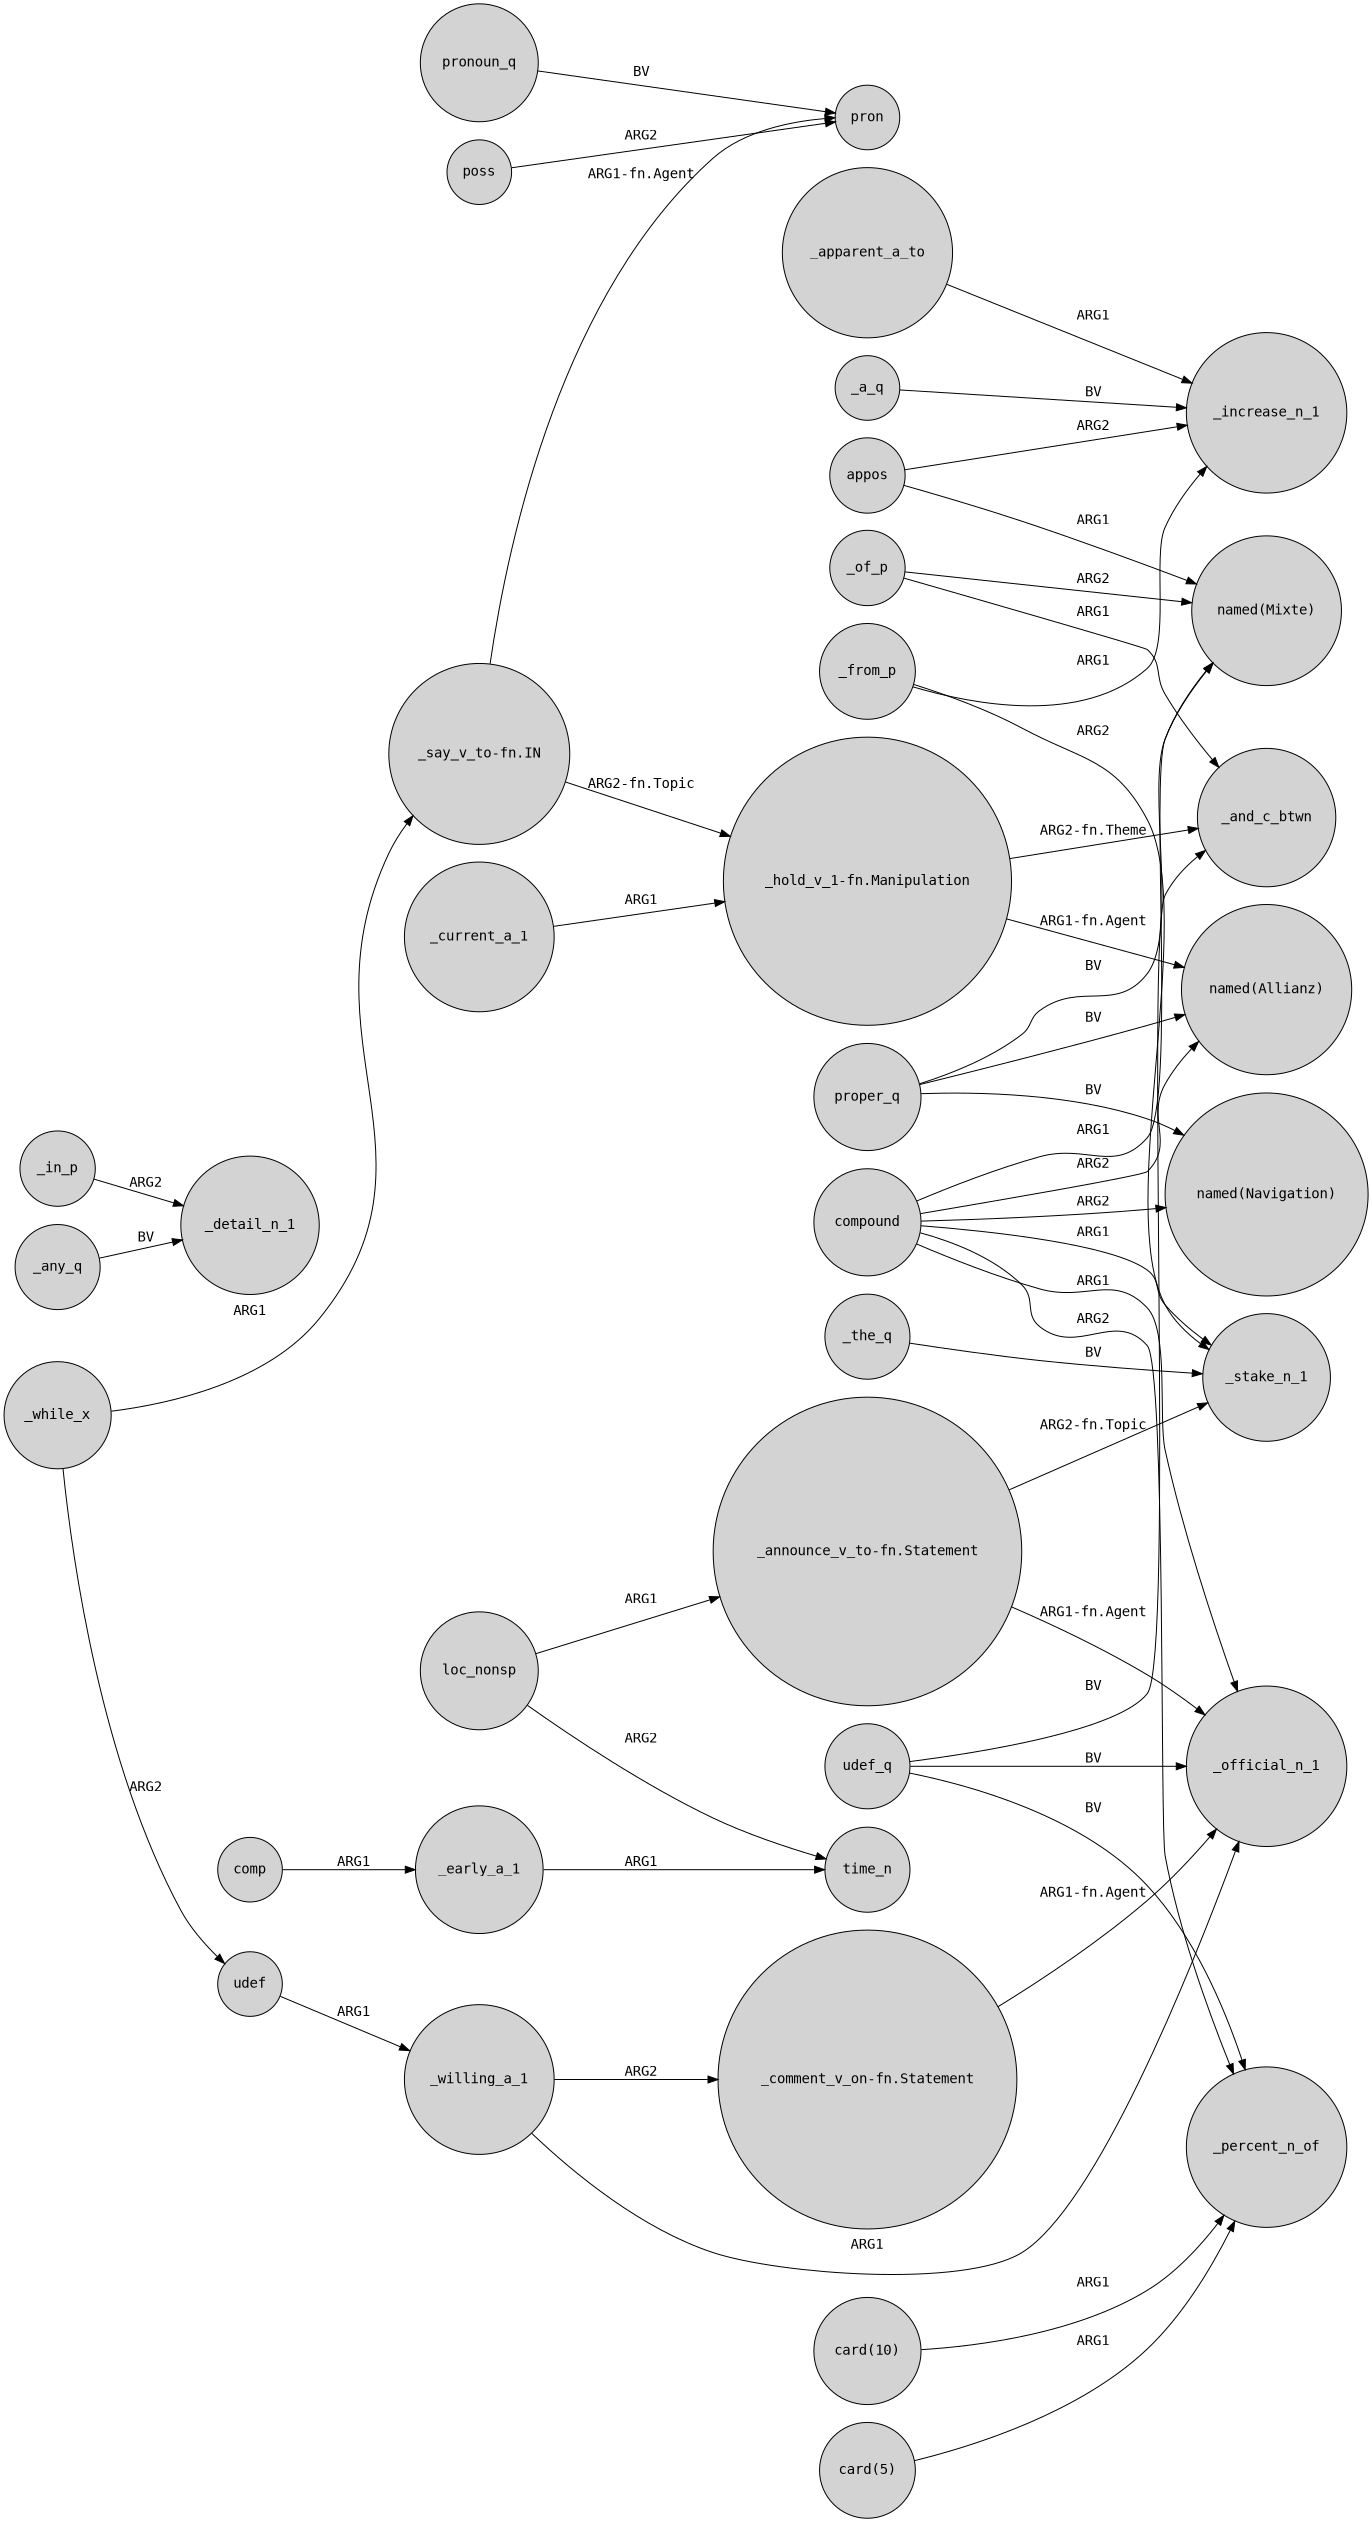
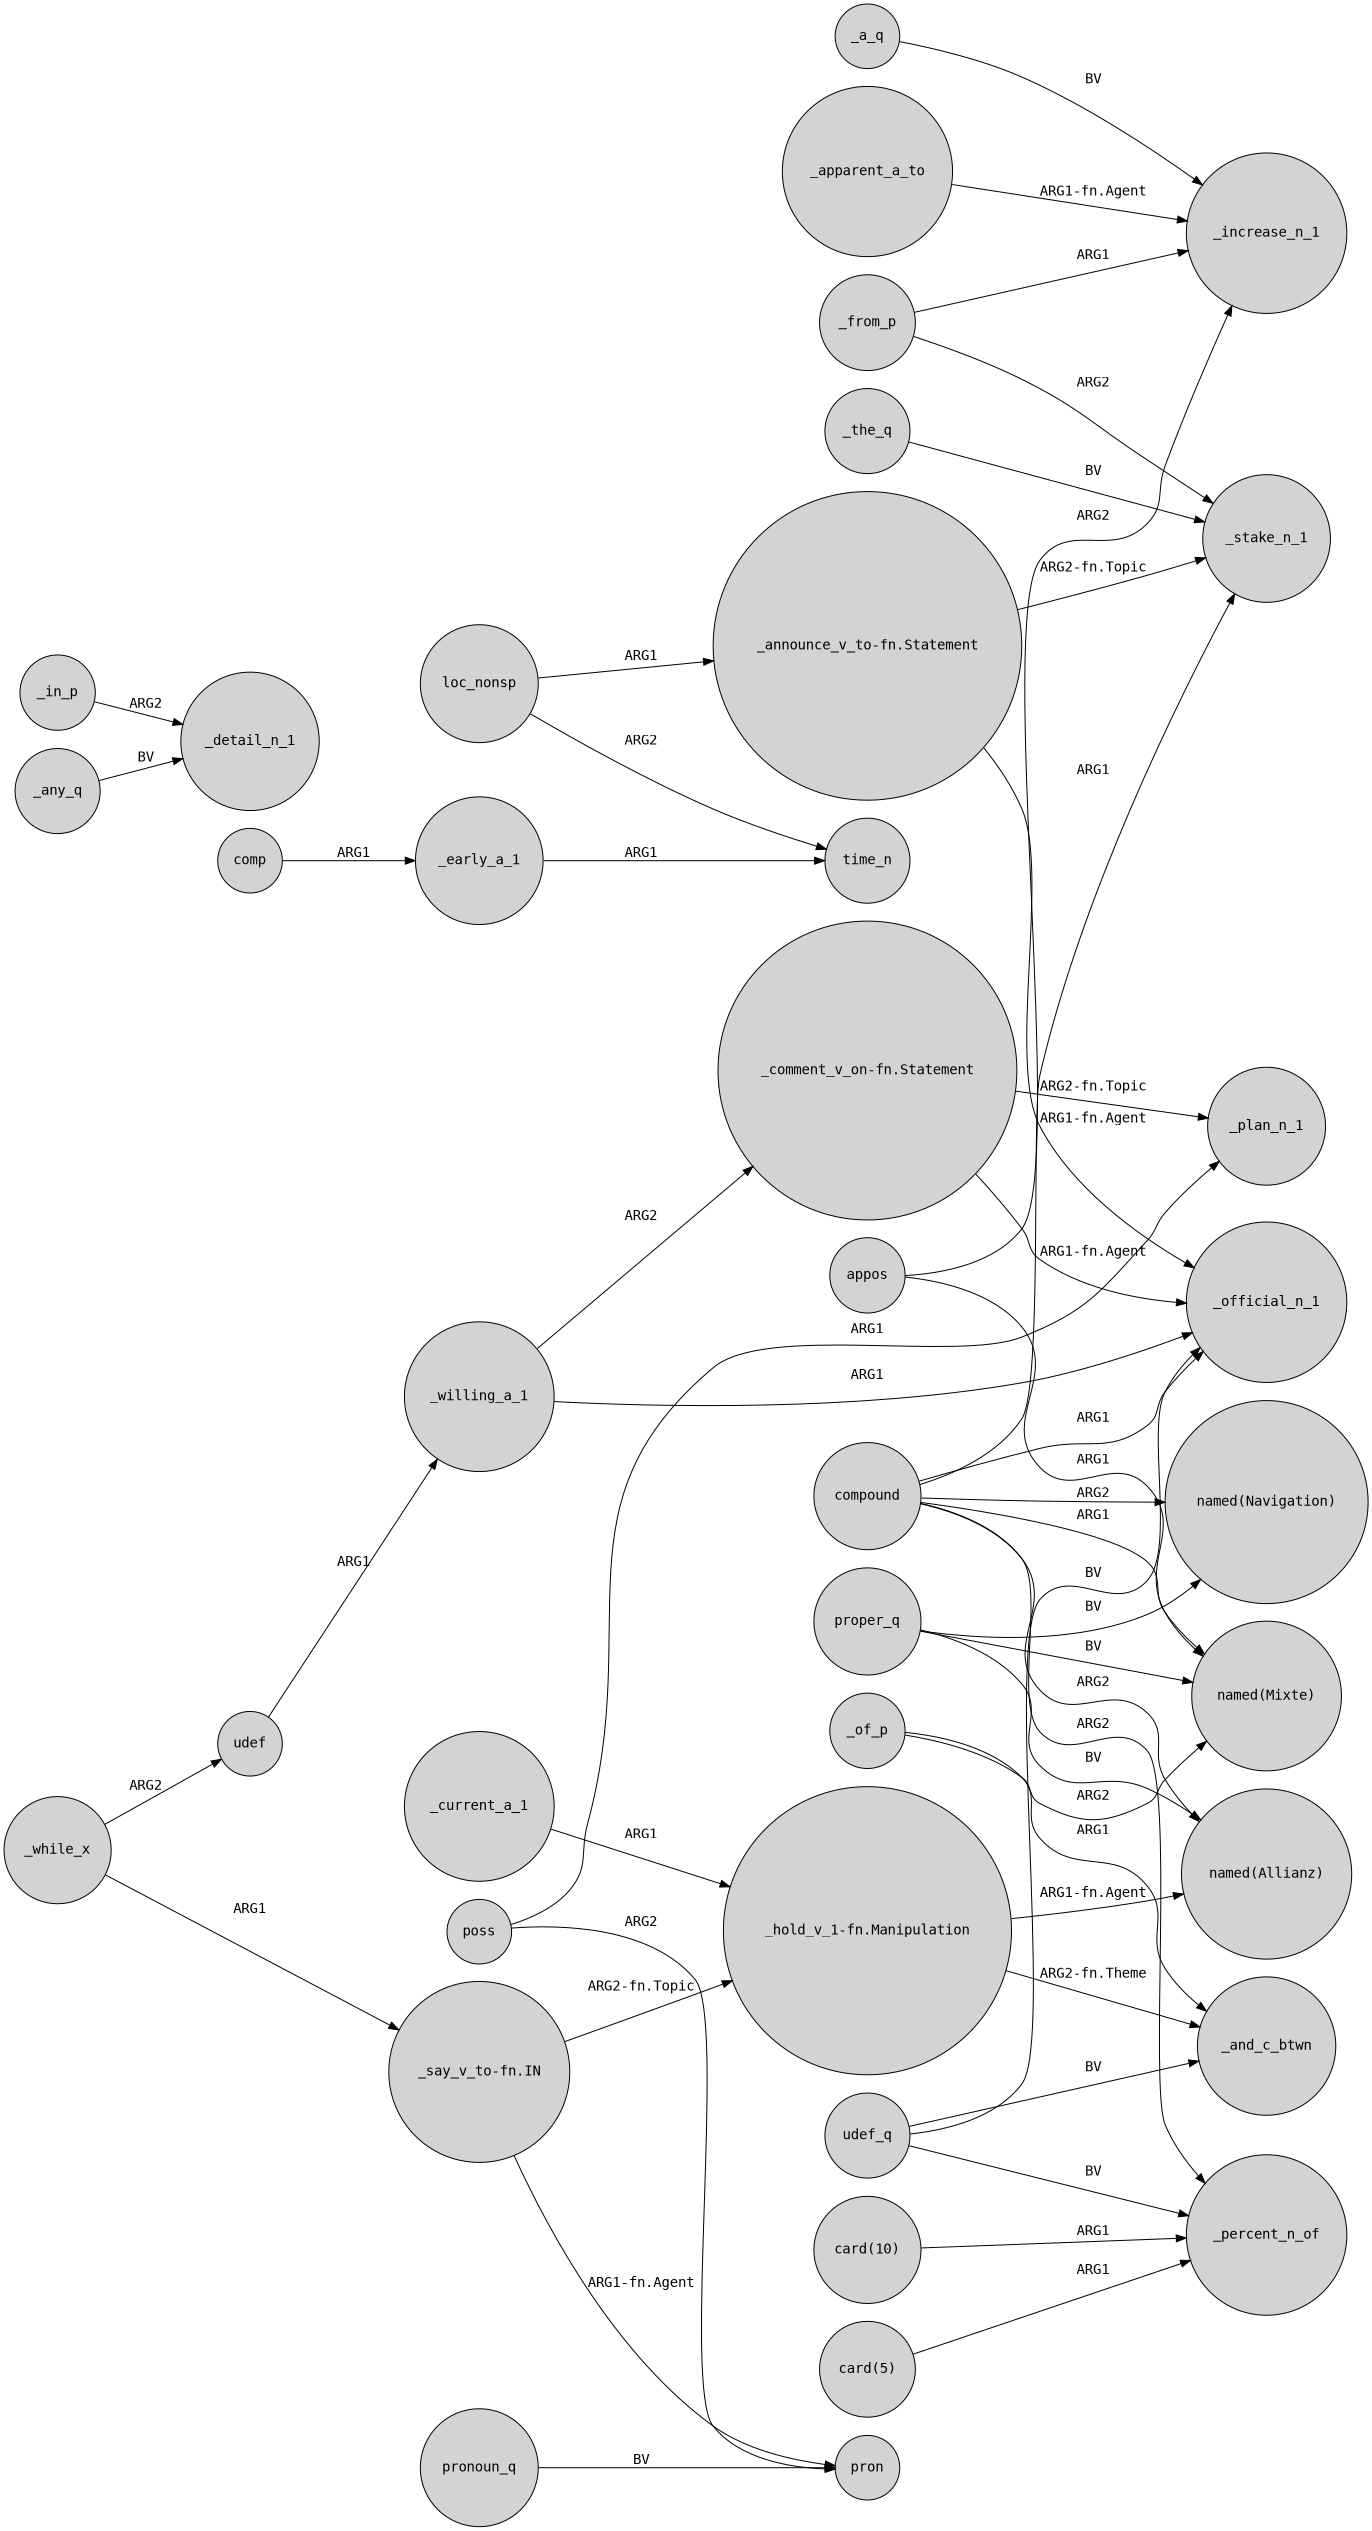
edge "_apparent_a_to" -> "_increase_n_1": label "ARG1" -> "ARG1-fn.Agent"
node "_plan_n_1": added
